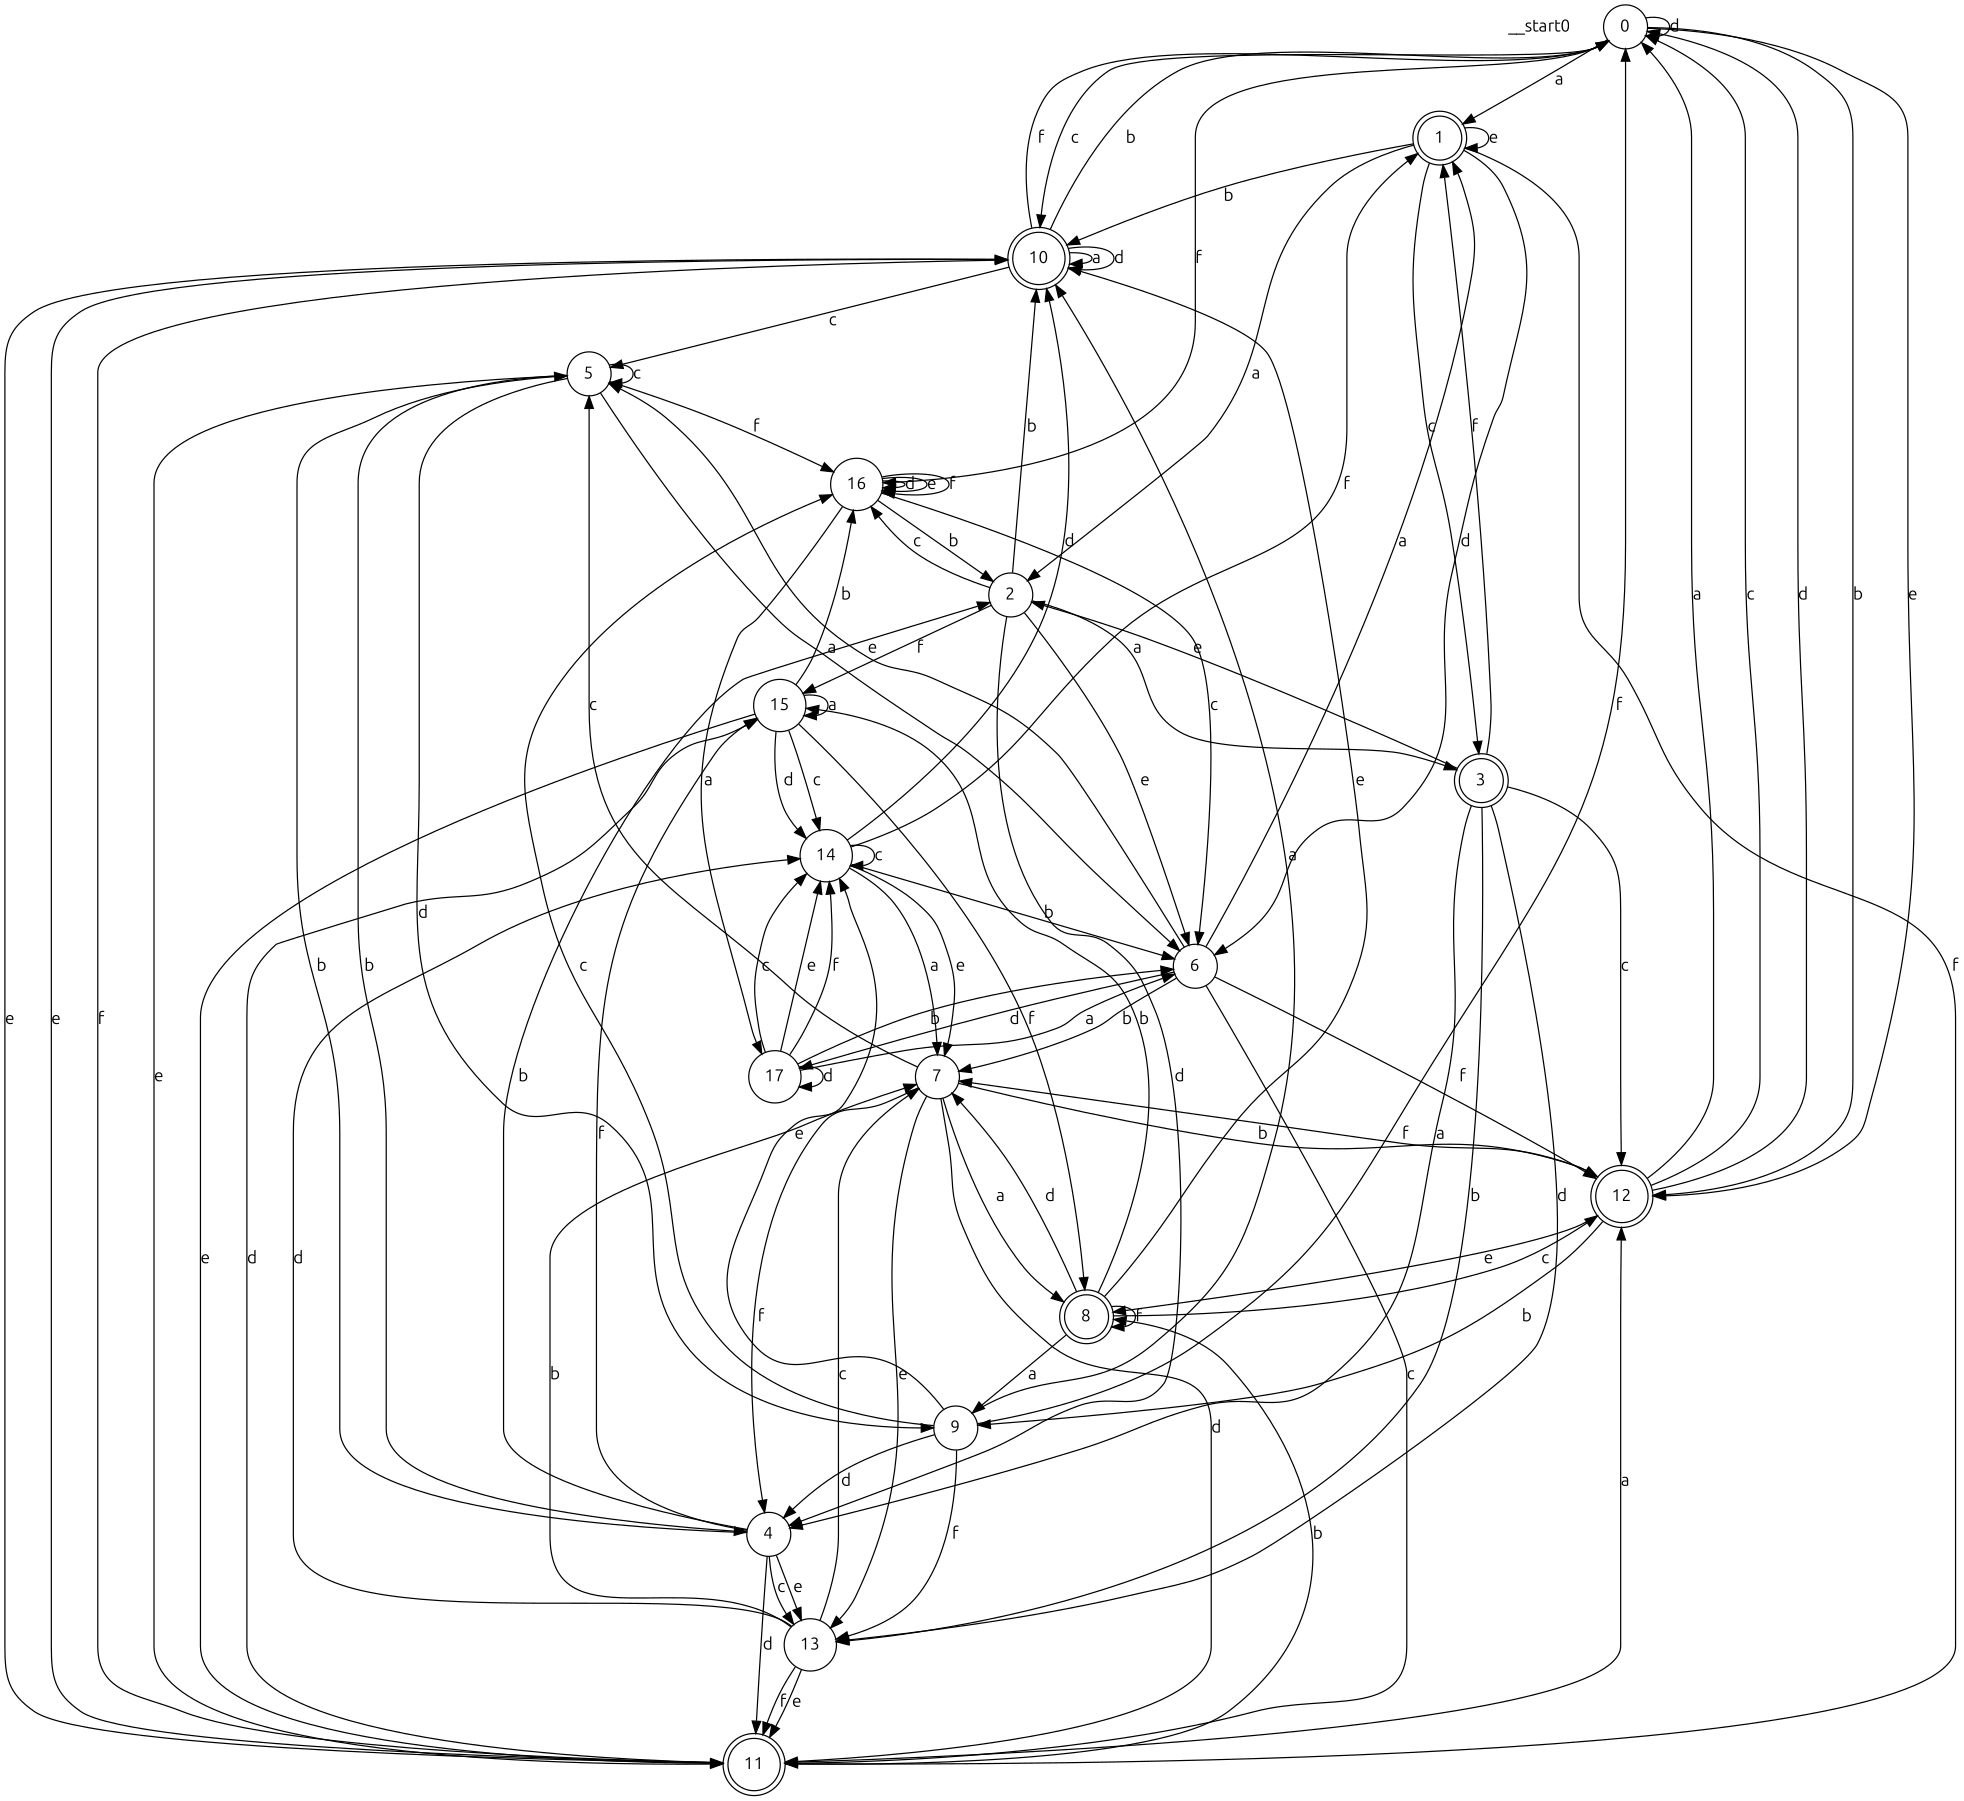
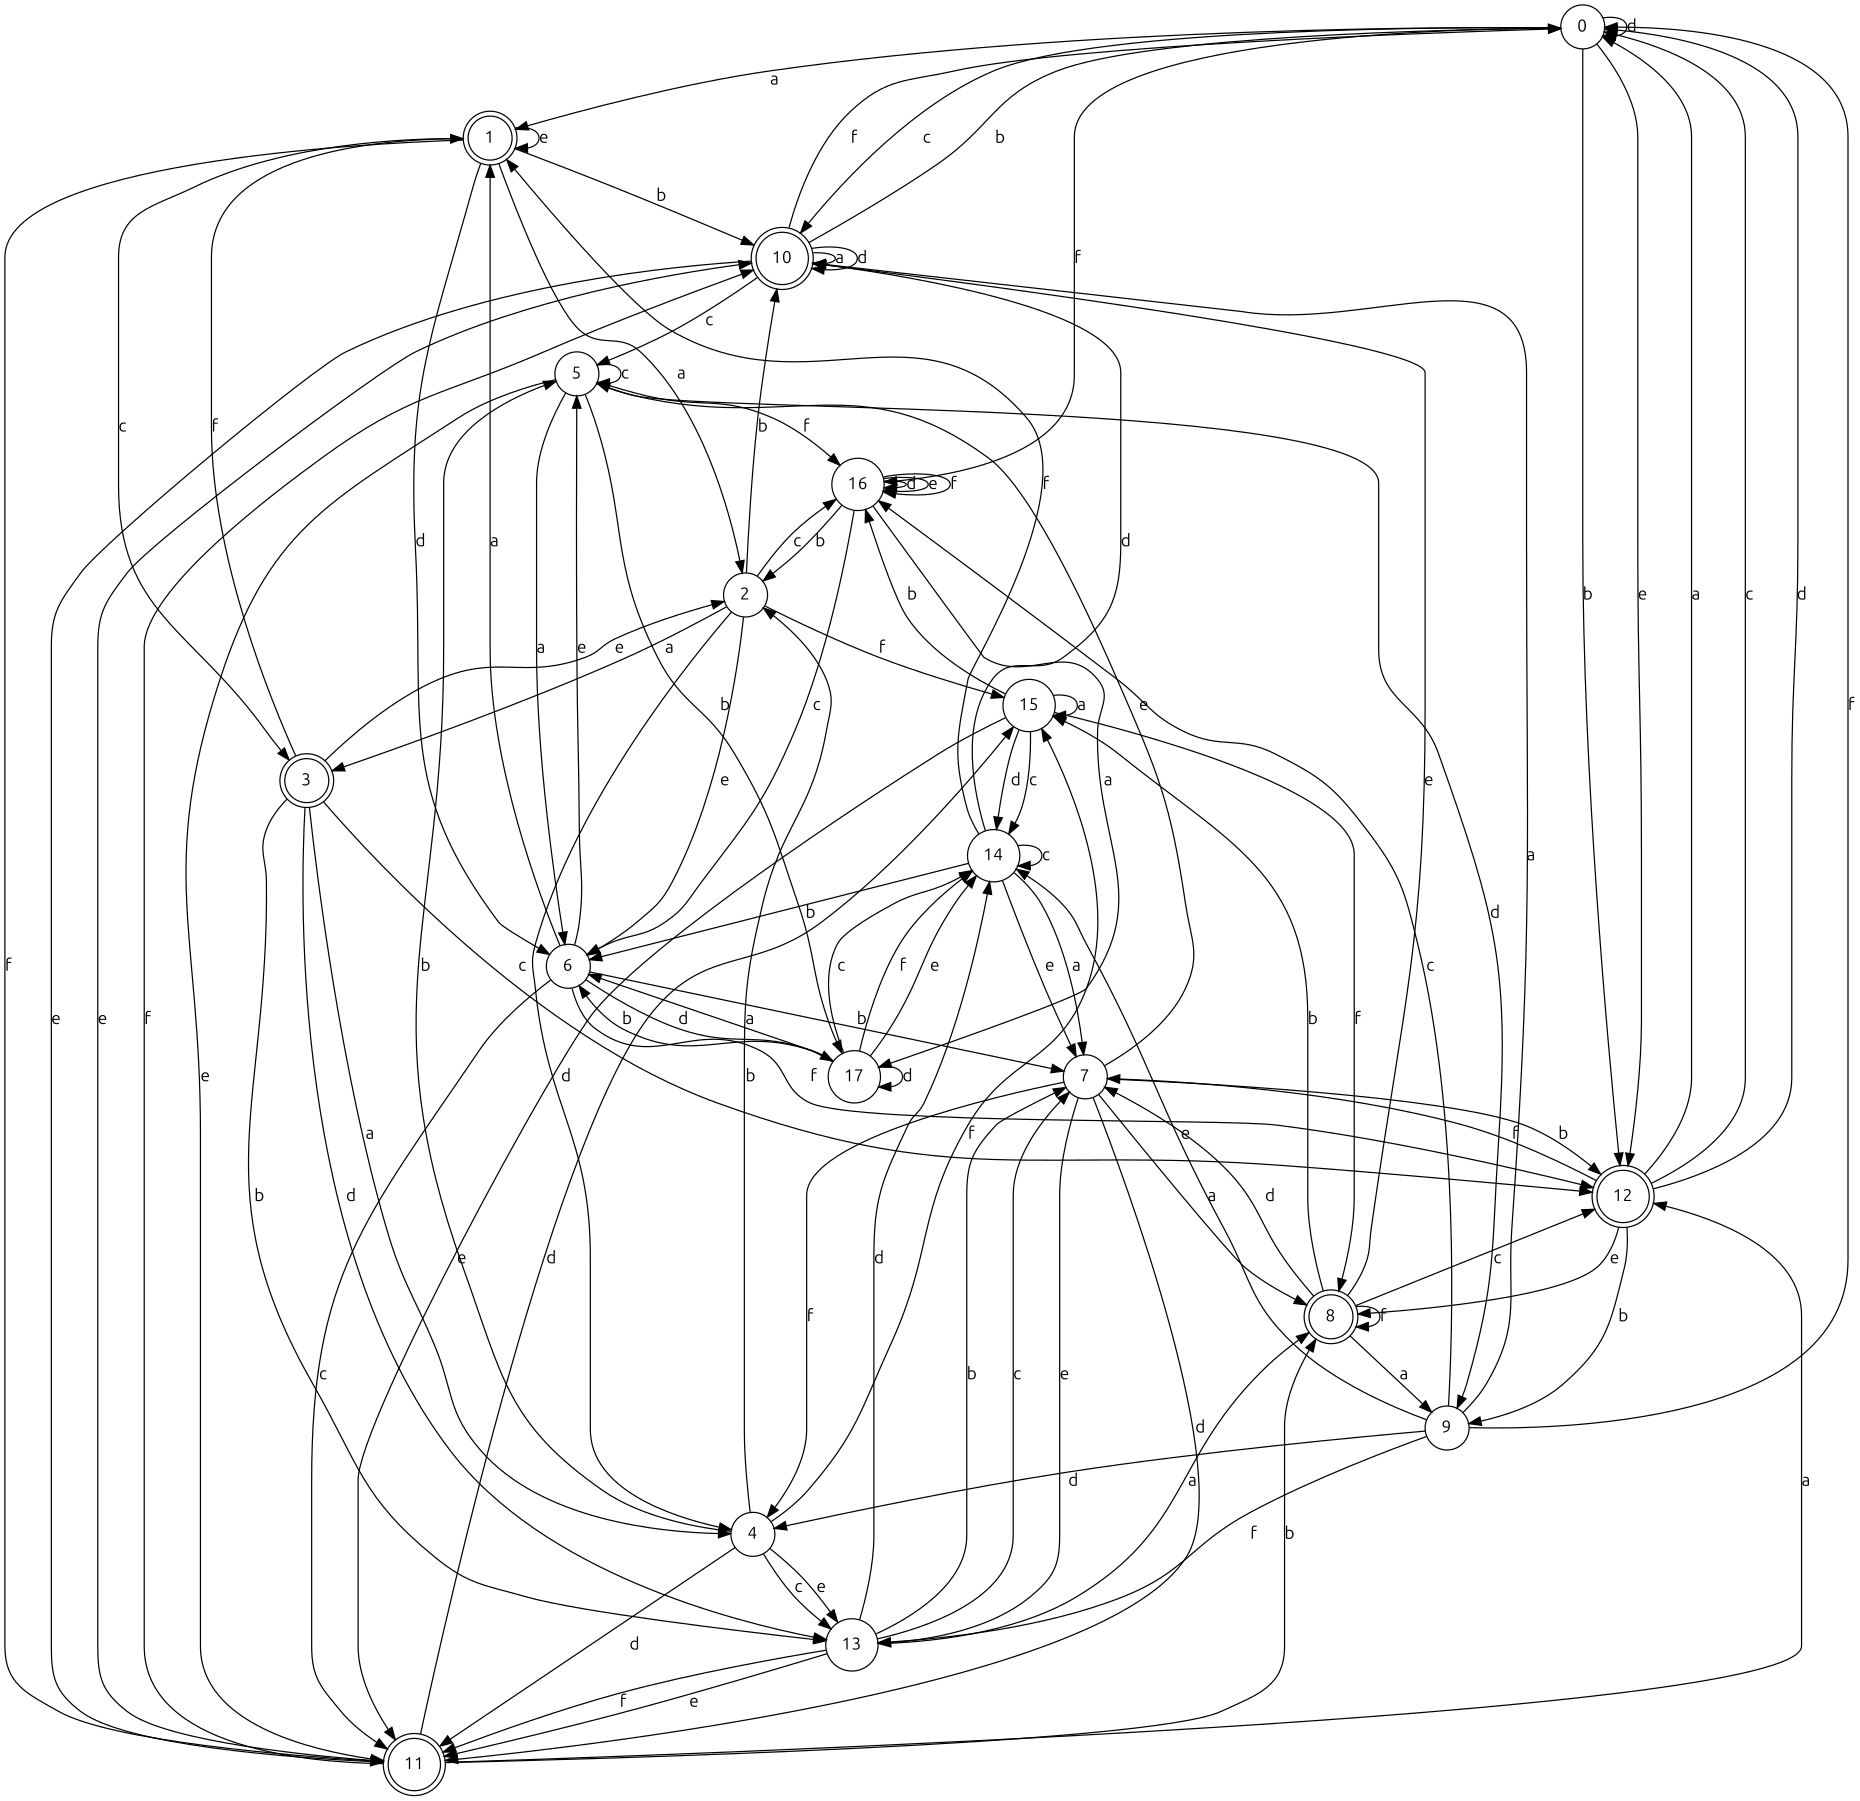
node "__start0": removed
edge "7" -> "5": label "c" -> "e"
edge "5" -> "4": now "5" -> "17"
edge "13" -> "8": added, label "a"
